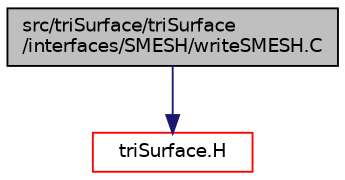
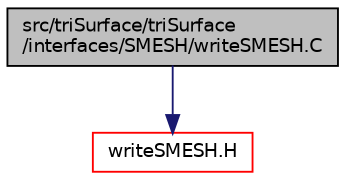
node "triSurface.H": label "triSurface.H" -> "writeSMESH.H"
